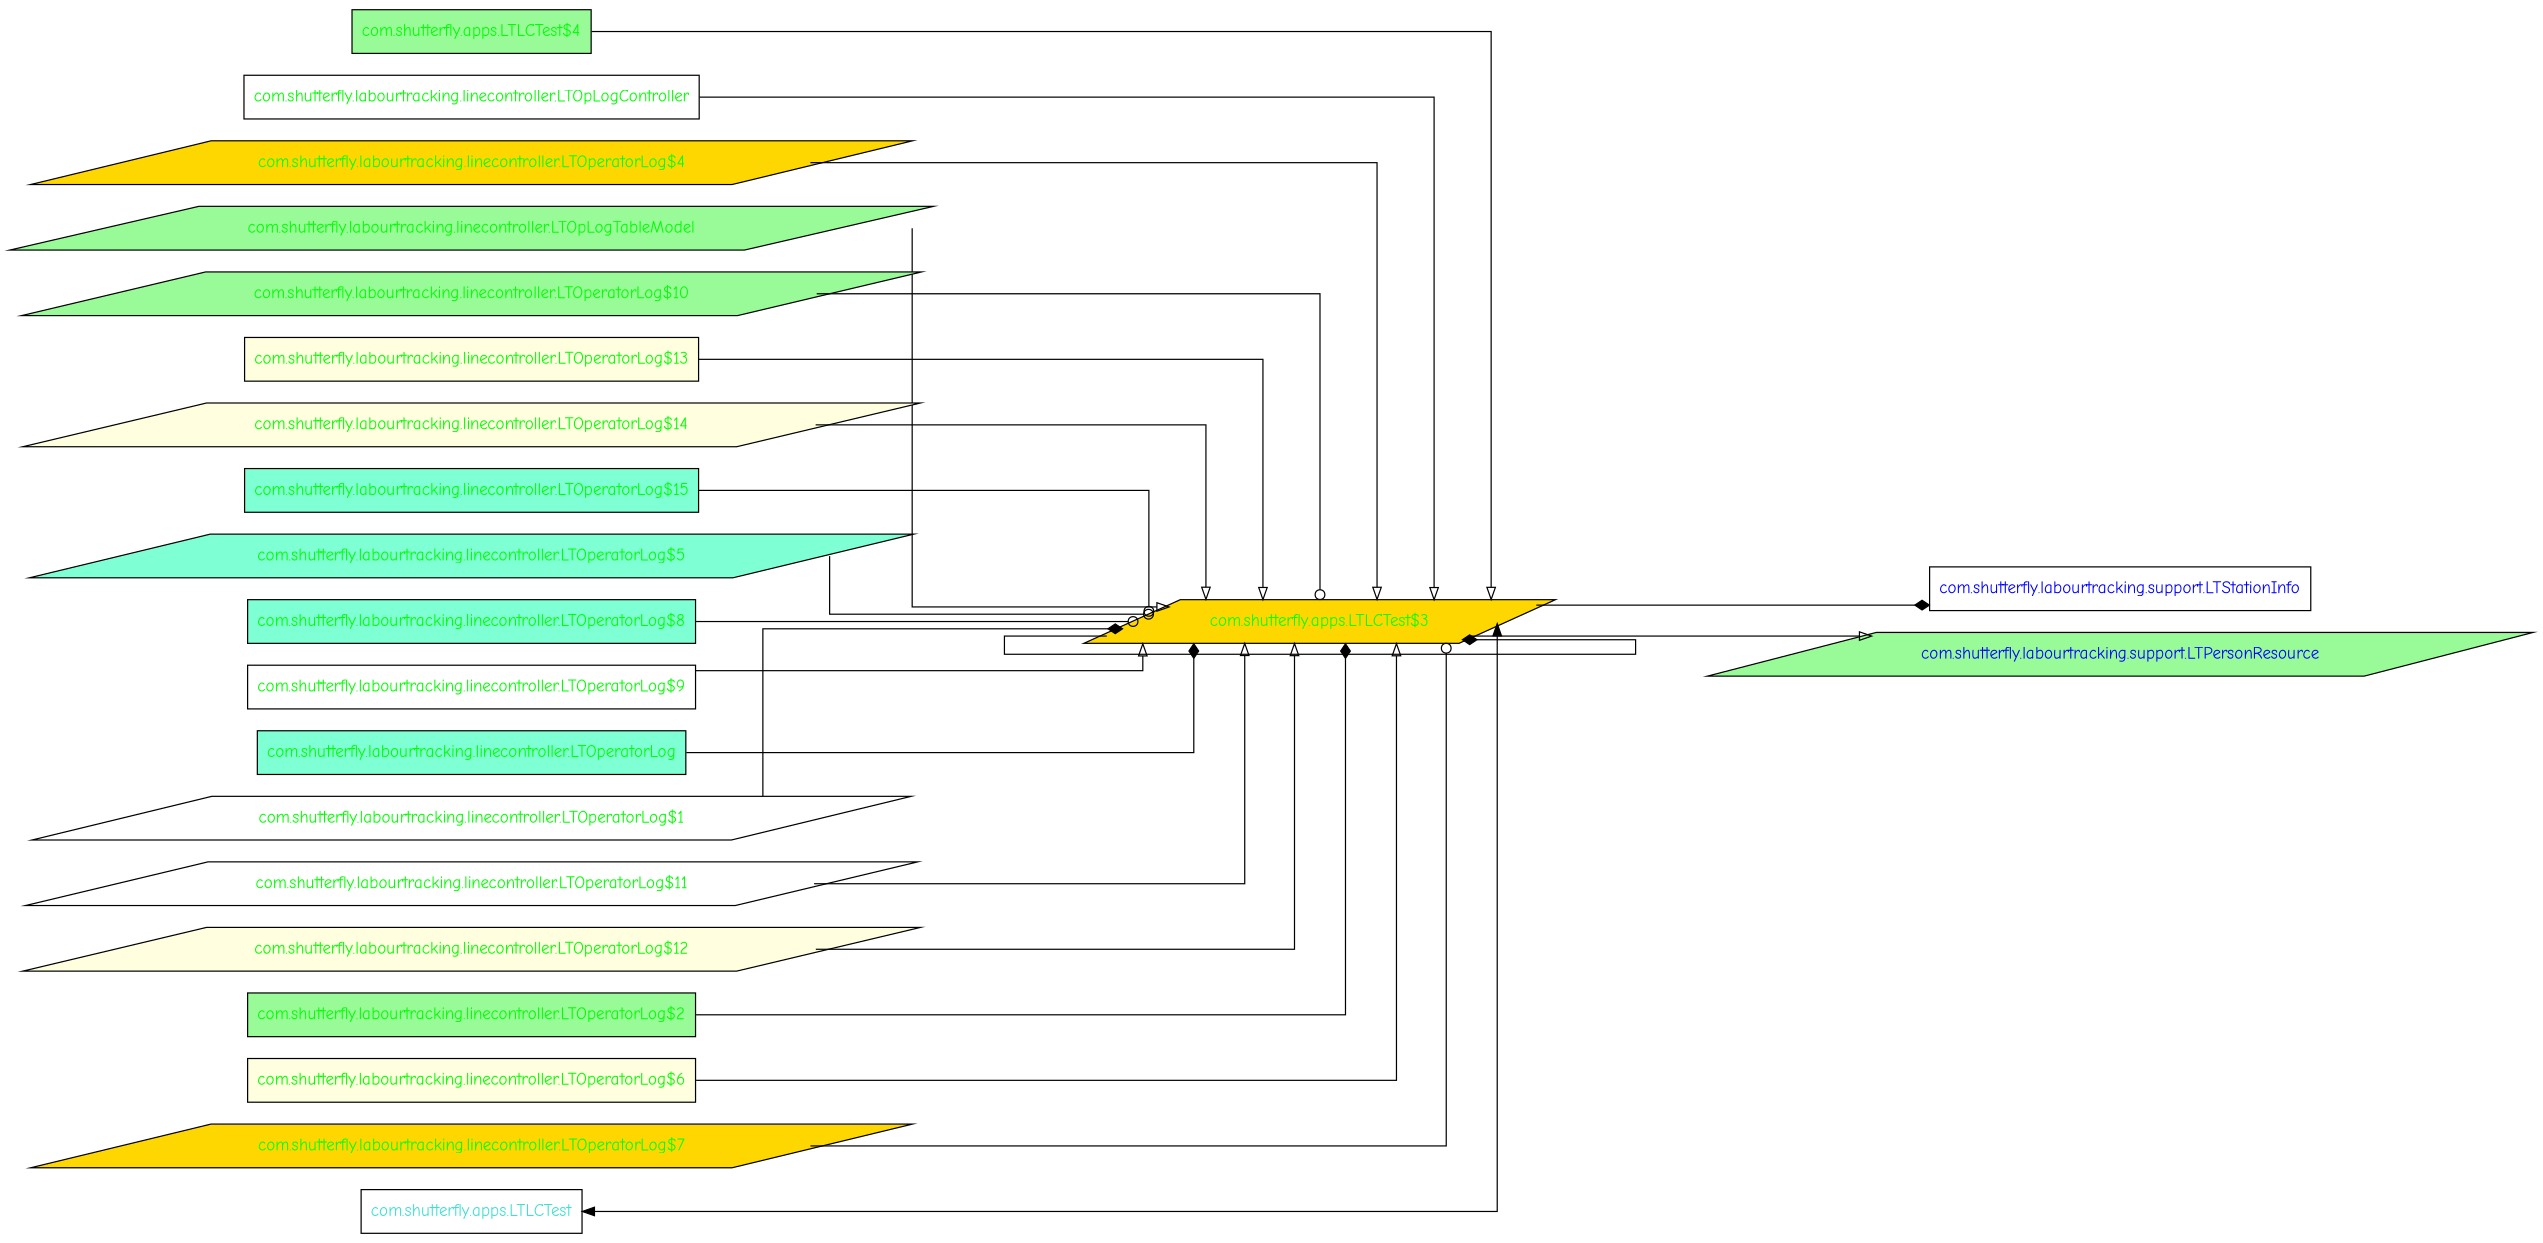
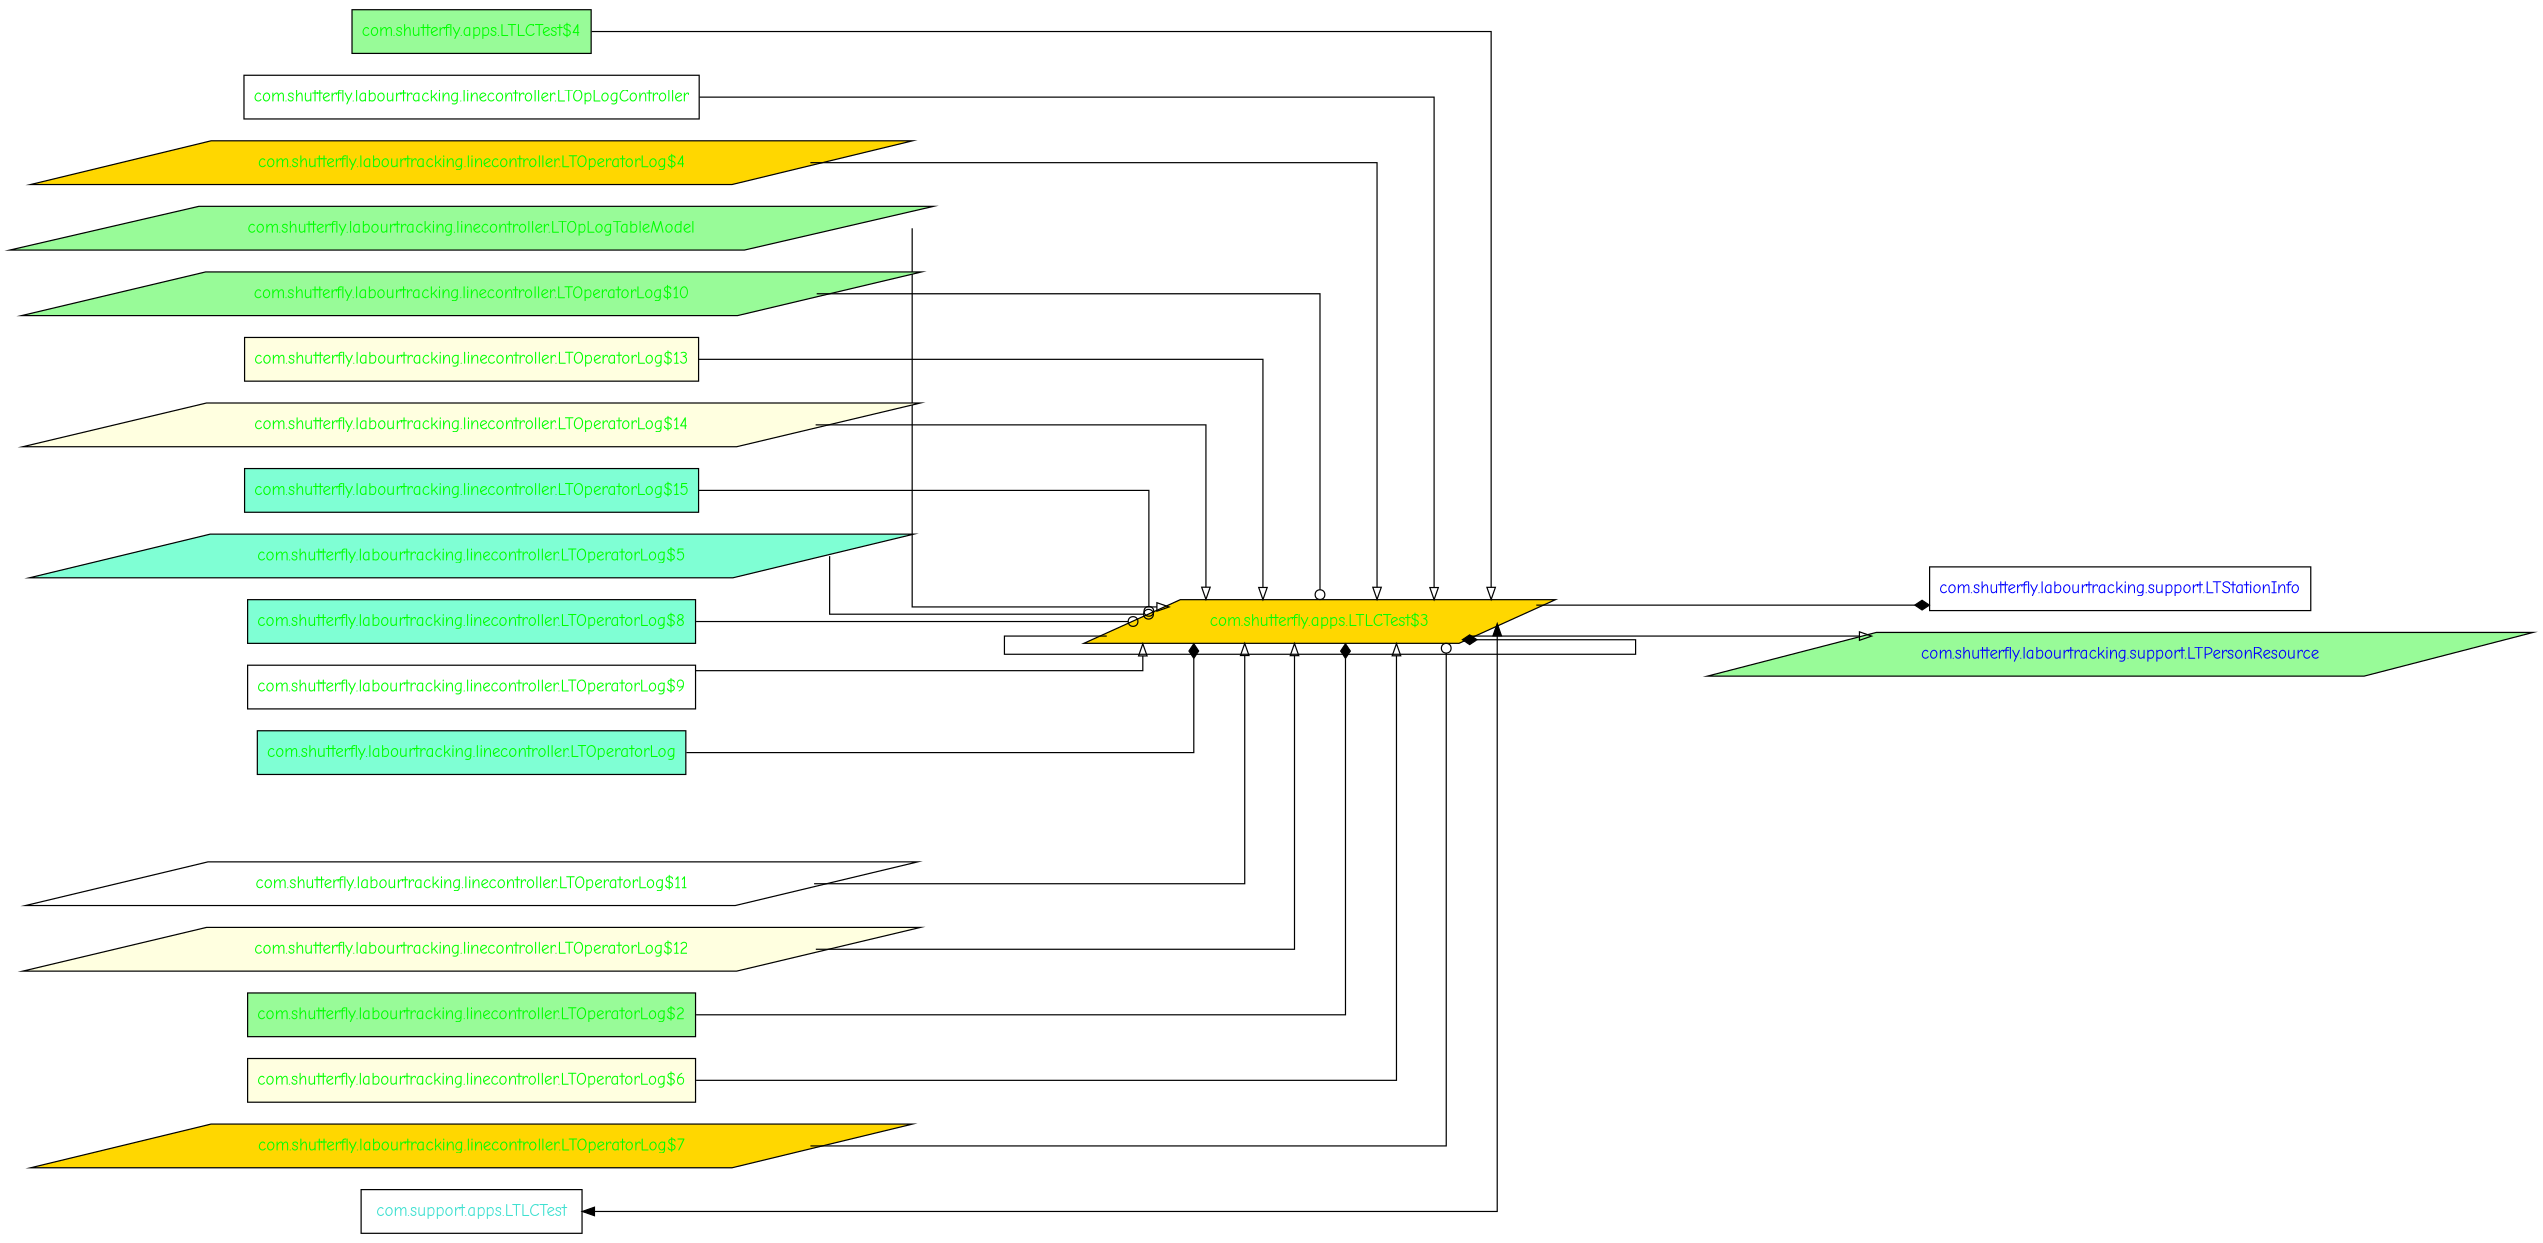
node "com.shutterfly.labourtracking.linecontroller.LTOperatorLog$1": removed
node "com.shutterfly.apps.LTLCTest": label "com.shutterfly.apps.LTLCTest" -> "com.support.apps.LTLCTest"
